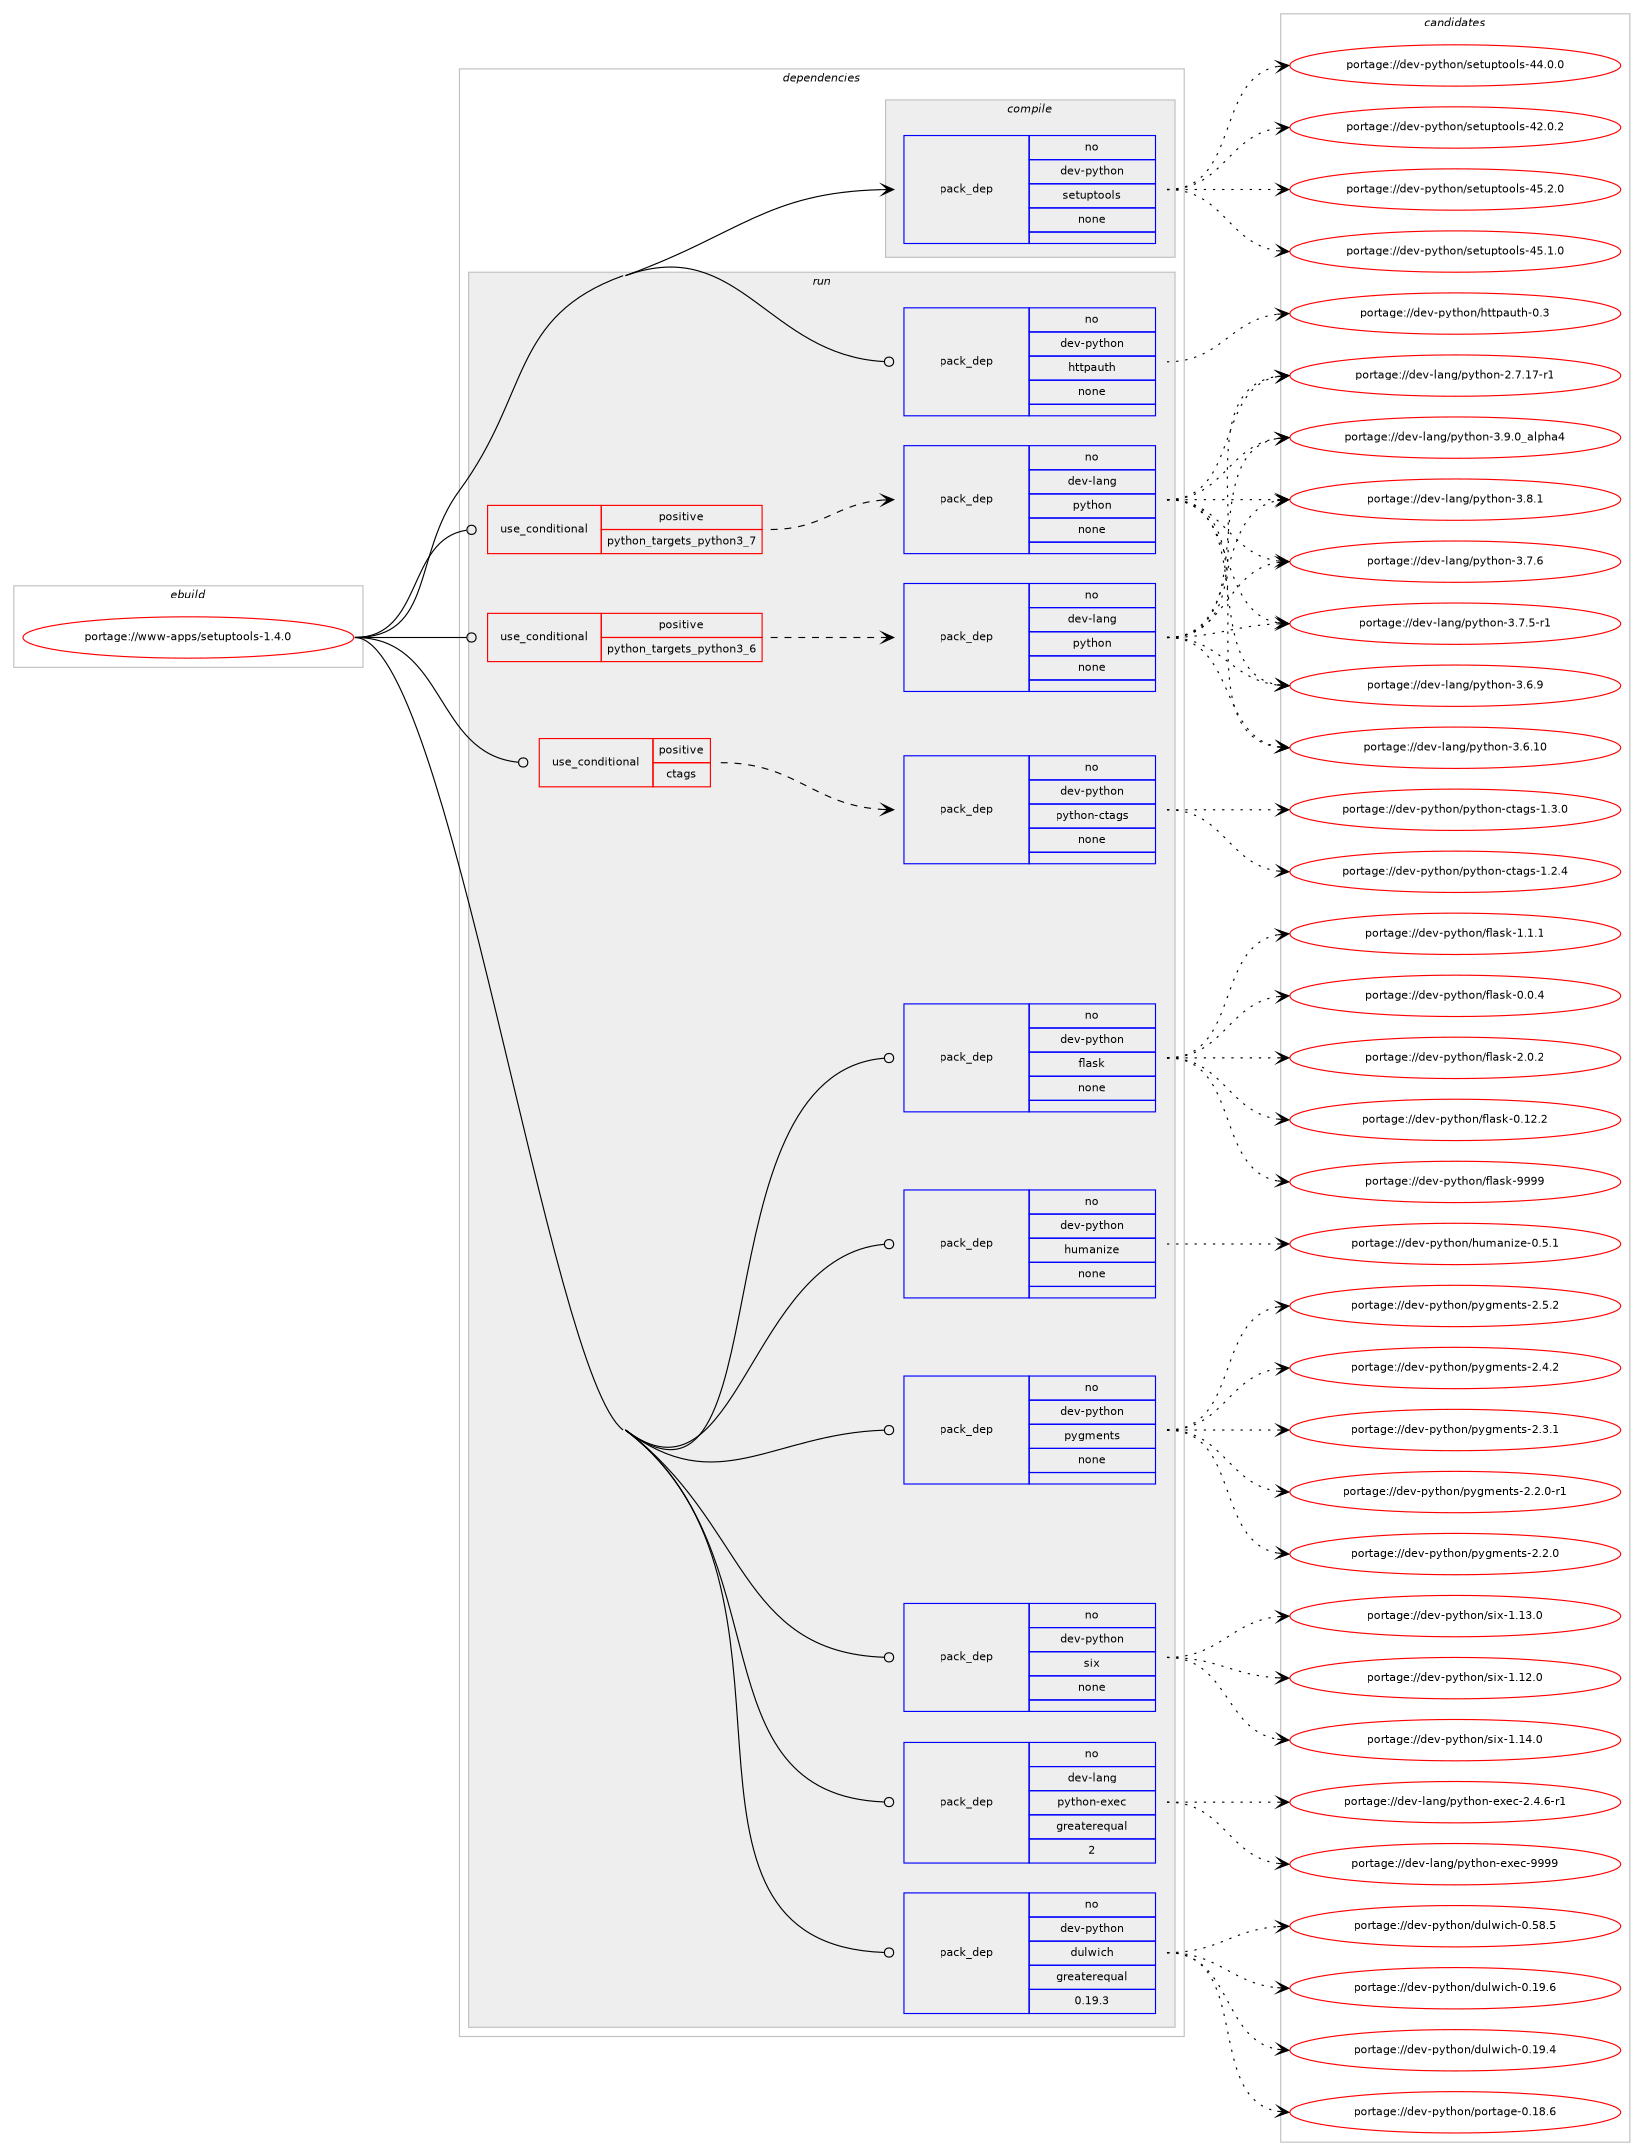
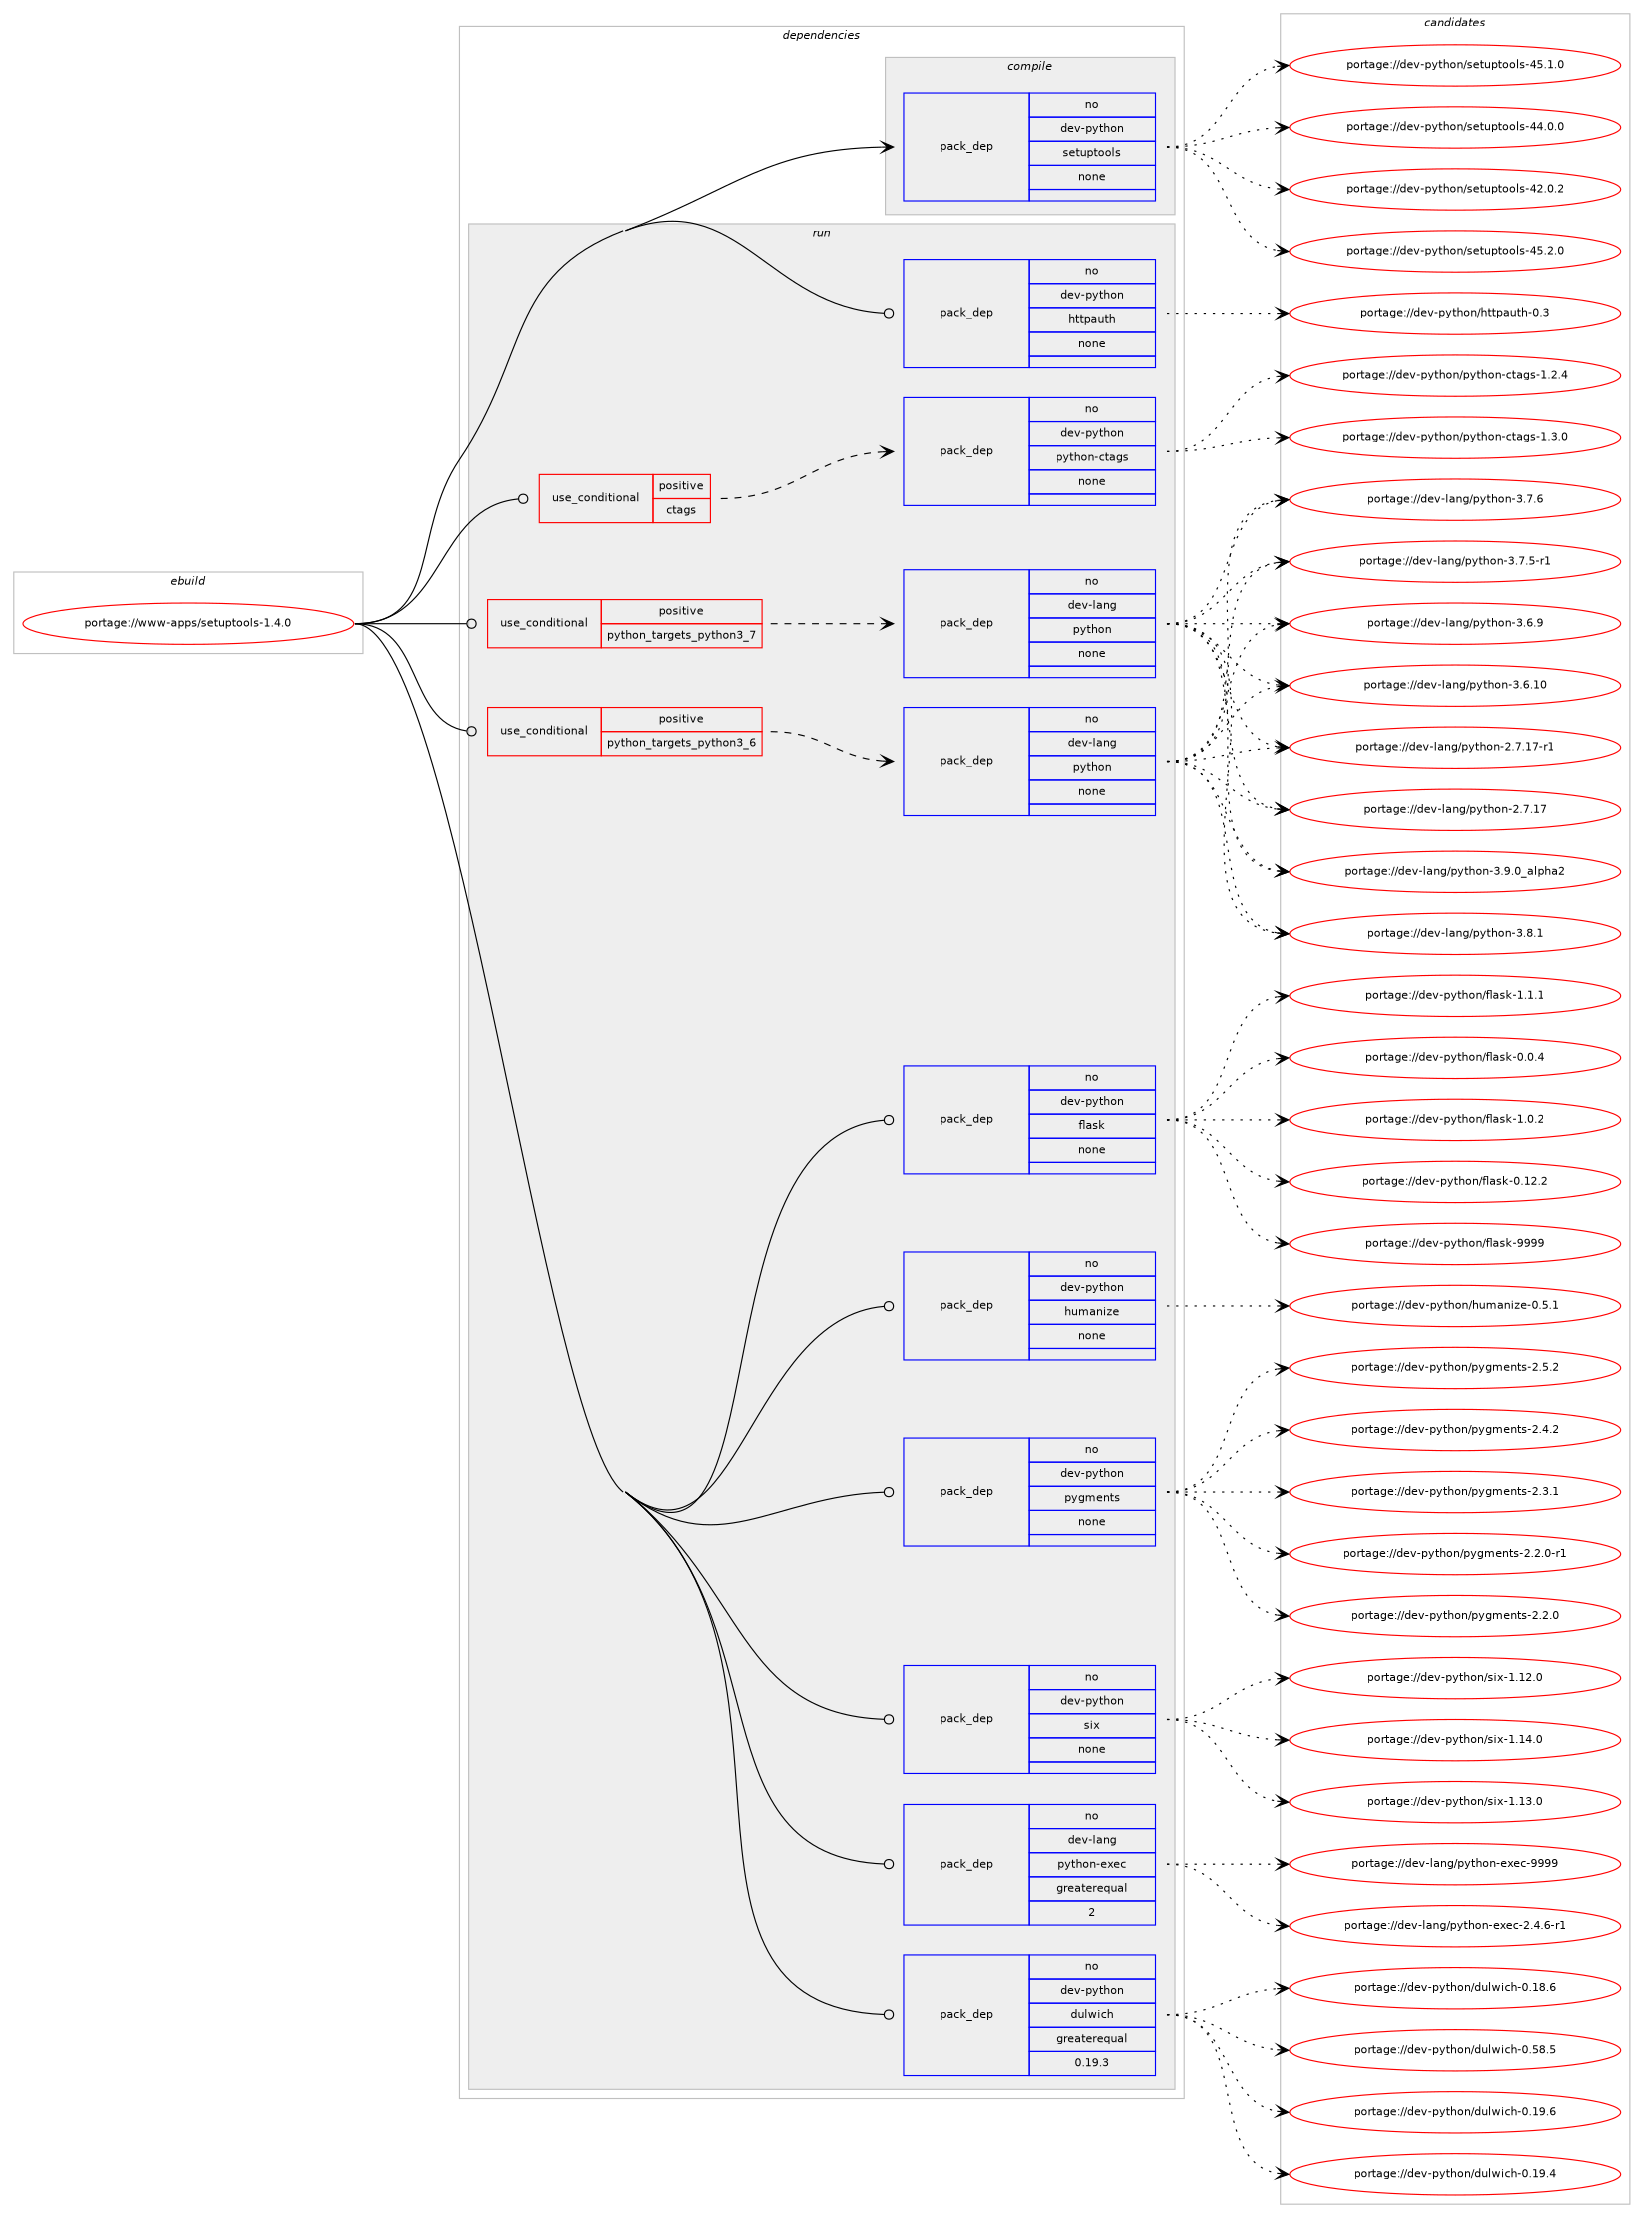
node "portage://dev-lang/python-3.9.0_alpha4": label "portage://dev-lang/python-3.9.0_alpha4" -> "portage://dev-lang/python-3.9.0_alpha2"
node "portage://dev-lang/python-2.7.17": added
node "portage://dev-python/flask-2.0.2": label "portage://dev-python/flask-2.0.2" -> "portage://dev-python/flask-1.0.2"
node "portage://dev-python/portage-0.18.6": label "portage://dev-python/portage-0.18.6" -> "portage://dev-python/dulwich-0.18.6"
